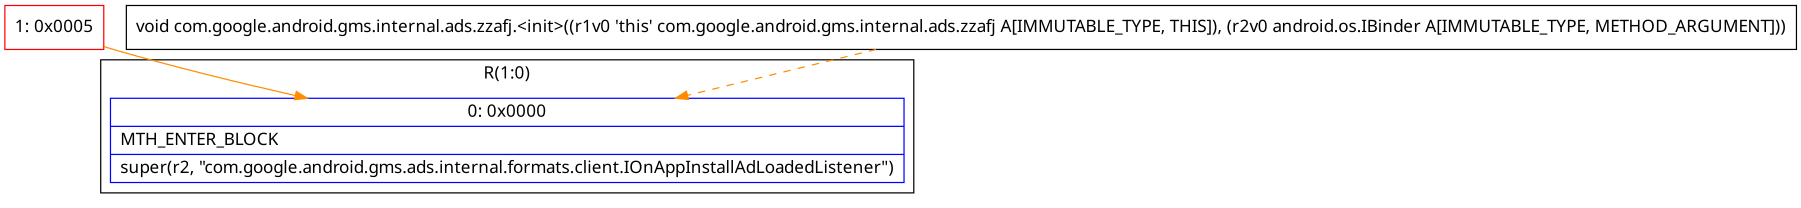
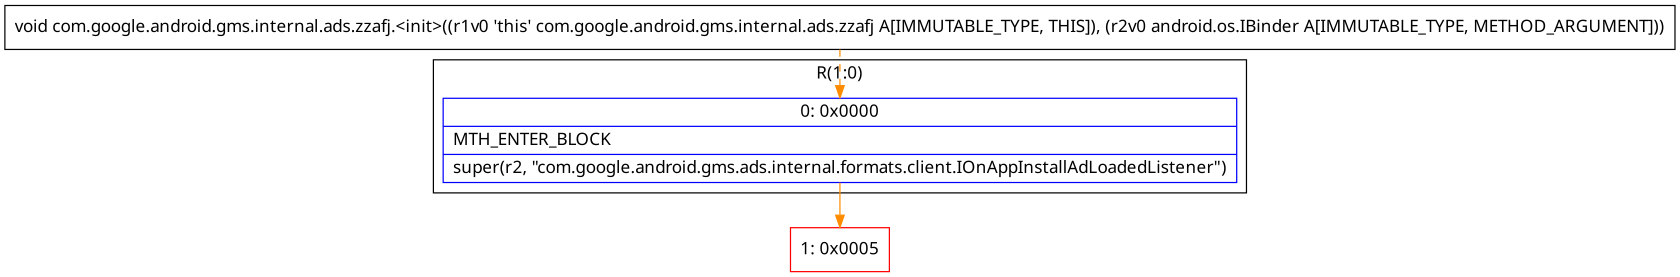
edge "1: 0x0005" -> "0: 0x0000": reversed
